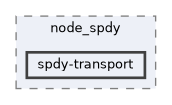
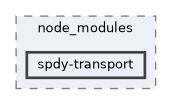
cluster "node_spdy": label "node_spdy" -> "node_modules"
